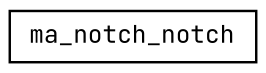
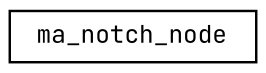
node "ma_notch_notch": label "ma_notch_notch" -> "ma_notch_node"
